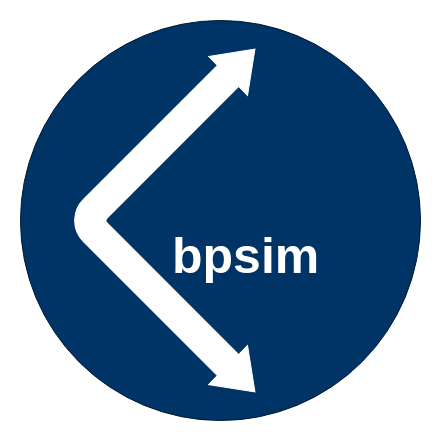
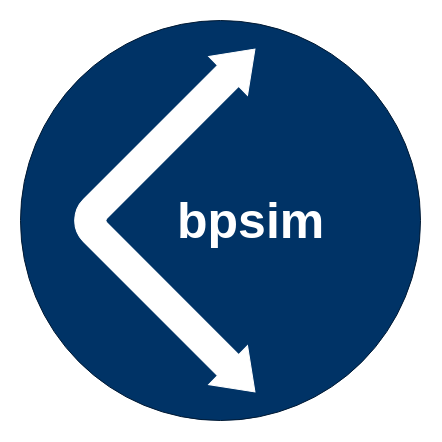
node "bpsim": moved (266, 256) -> (271, 221)
